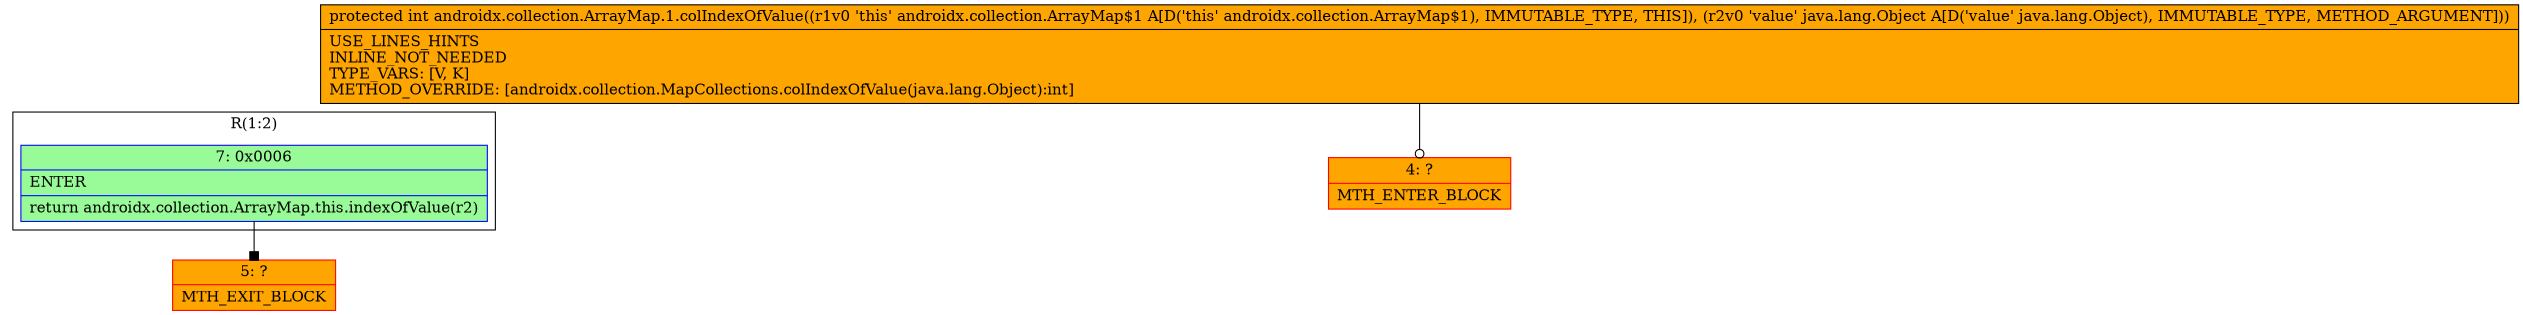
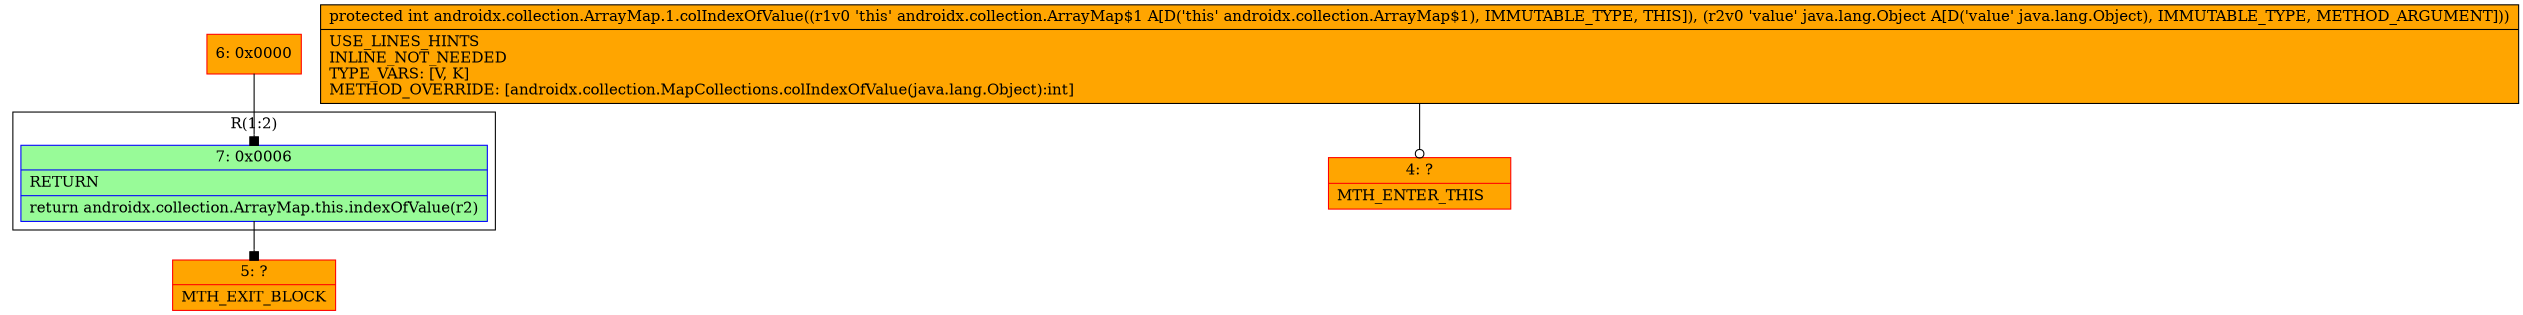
node "6: 0x0000": added
node "7: 0x0006": text "ENTER" -> "RETURN"
node "4: ?": text "MTH_ENTER_BLOCK" -> "MTH_ENTER_THIS"
